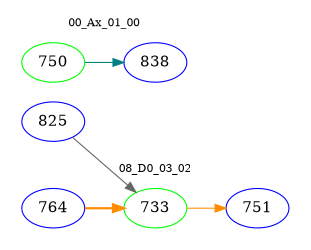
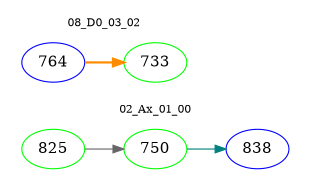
cluster "00_Ax_01_00": label "00_Ax_01_00" -> "02_Ax_01_00"
node "825": color blue -> green
edge "825" -> "733": now "825" -> "750"
node "751": removed
